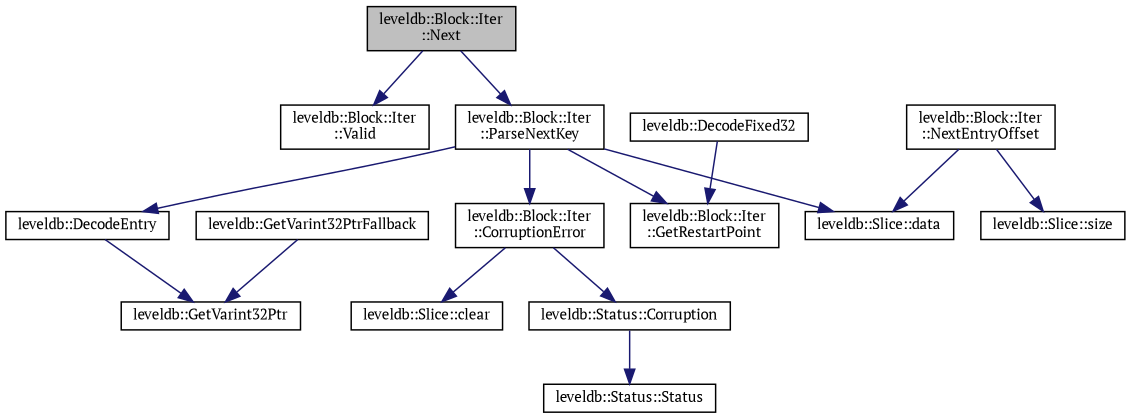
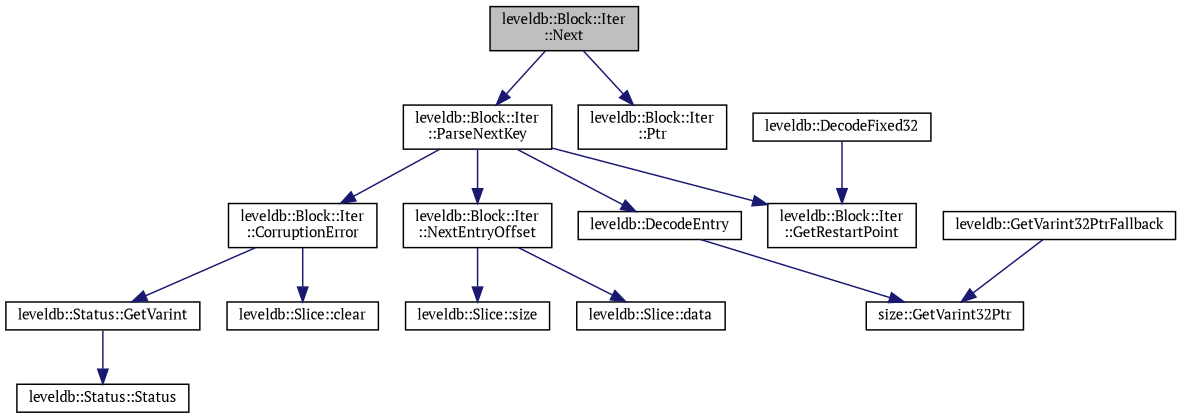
node "leveldb::Block::Iter ::Valid": label "leveldb::Block::Iter ::Valid" -> "leveldb::Block::Iter ::Ptr"
edge "leveldb::Block::Iter ::ParseNextKey" -> "leveldb::Slice::data": now "leveldb::Block::Iter ::ParseNextKey" -> "leveldb::Block::Iter ::NextEntryOffset"
node "leveldb::GetVarint32Ptr": label "leveldb::GetVarint32Ptr" -> "size::GetVarint32Ptr"
node "leveldb::Status::Corruption": label "leveldb::Status::Corruption" -> "leveldb::Status::GetVarint"
